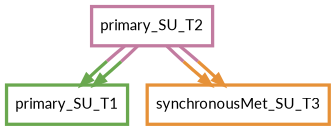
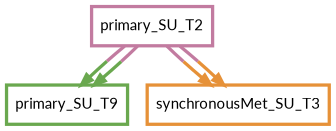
node "primary_SU_T1": label "primary_SU_T1" -> "primary_SU_T9"
